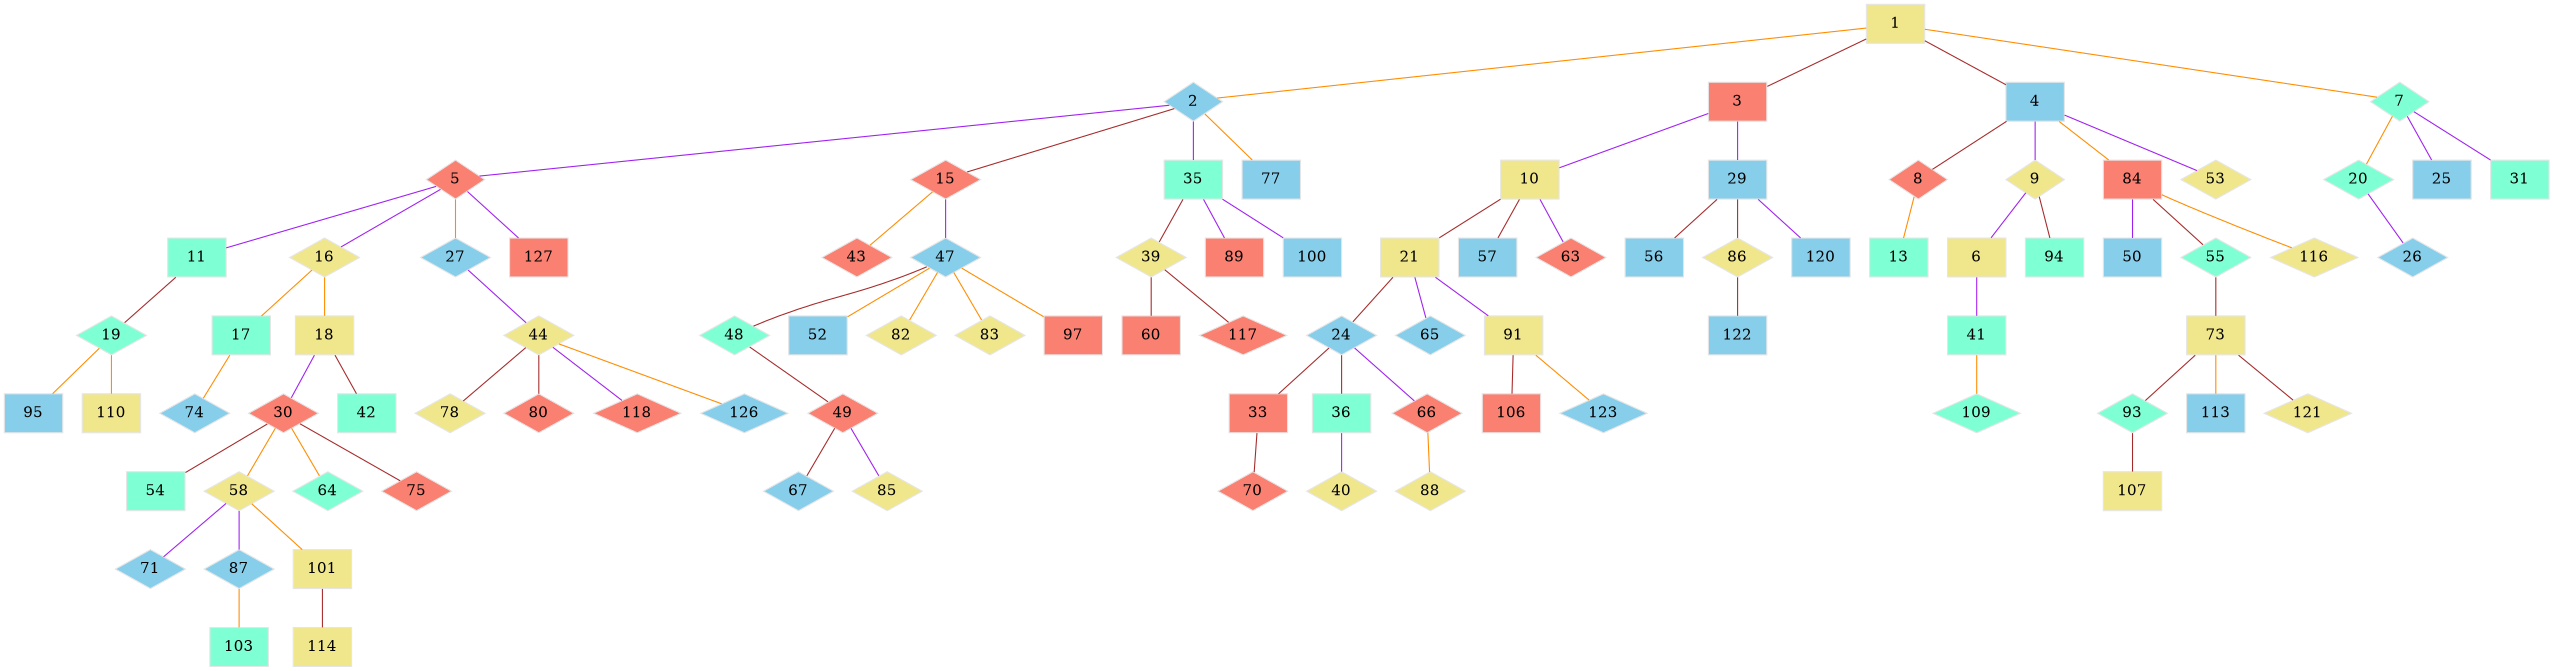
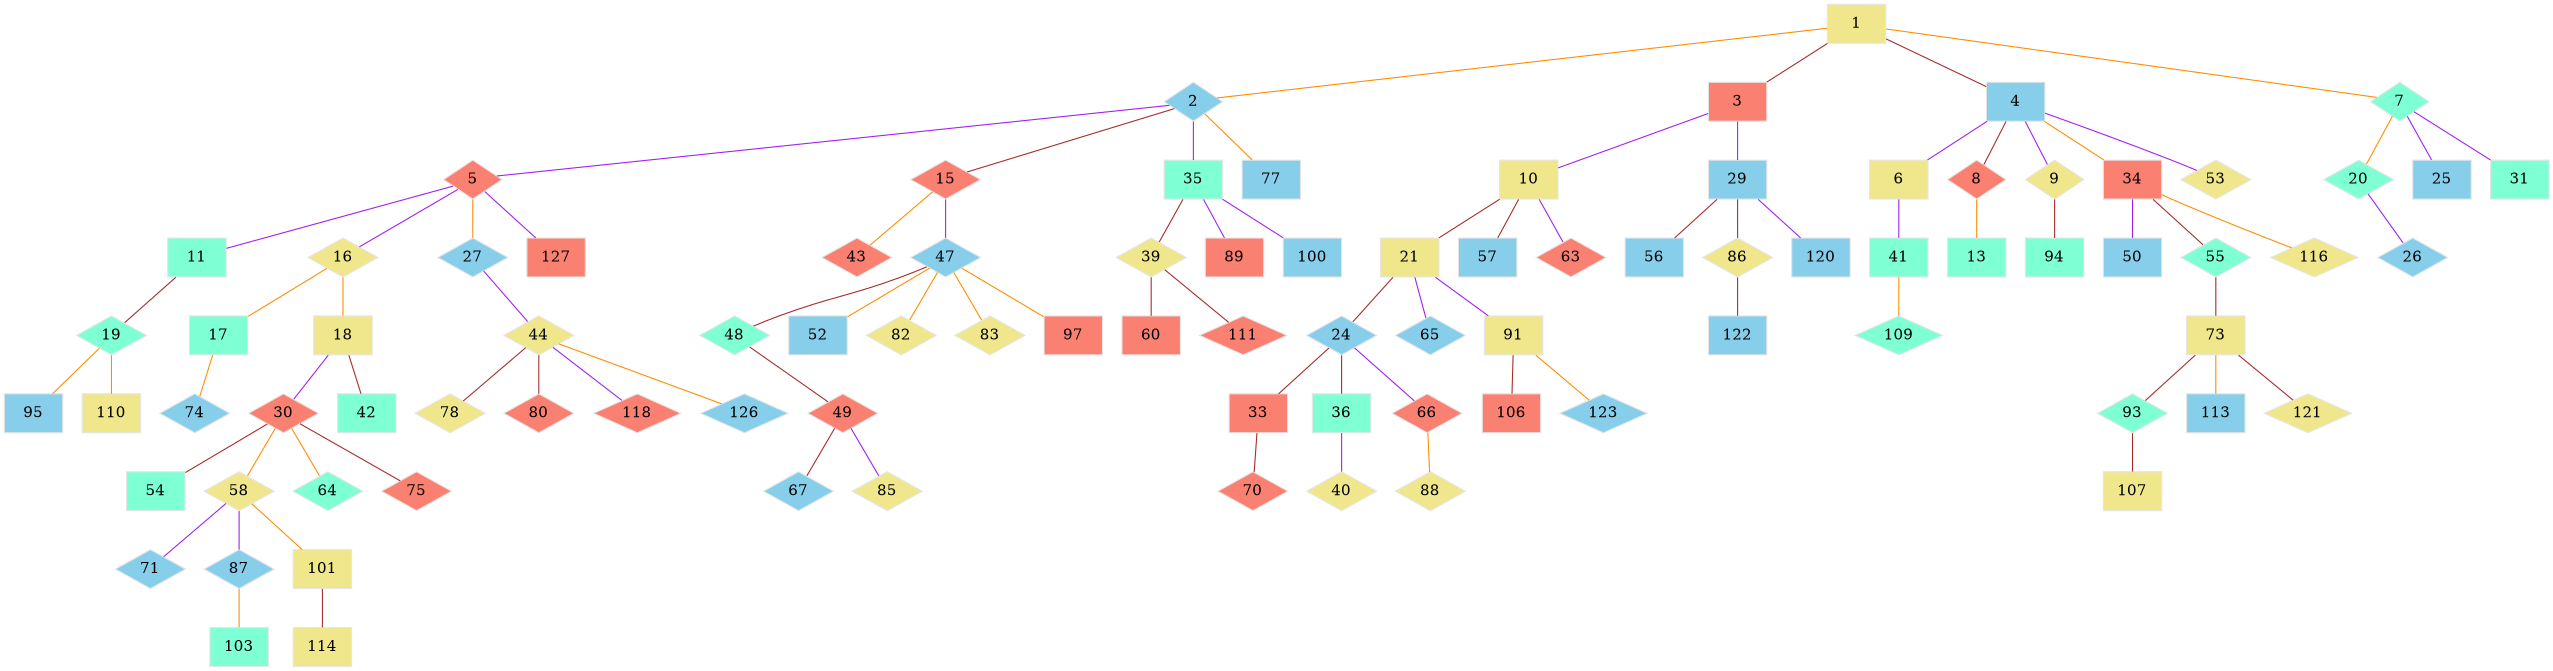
node "84": label "84" -> "34"
edge "9" -- "6": now "4" -- "6"
node "117": label "117" -> "111"
